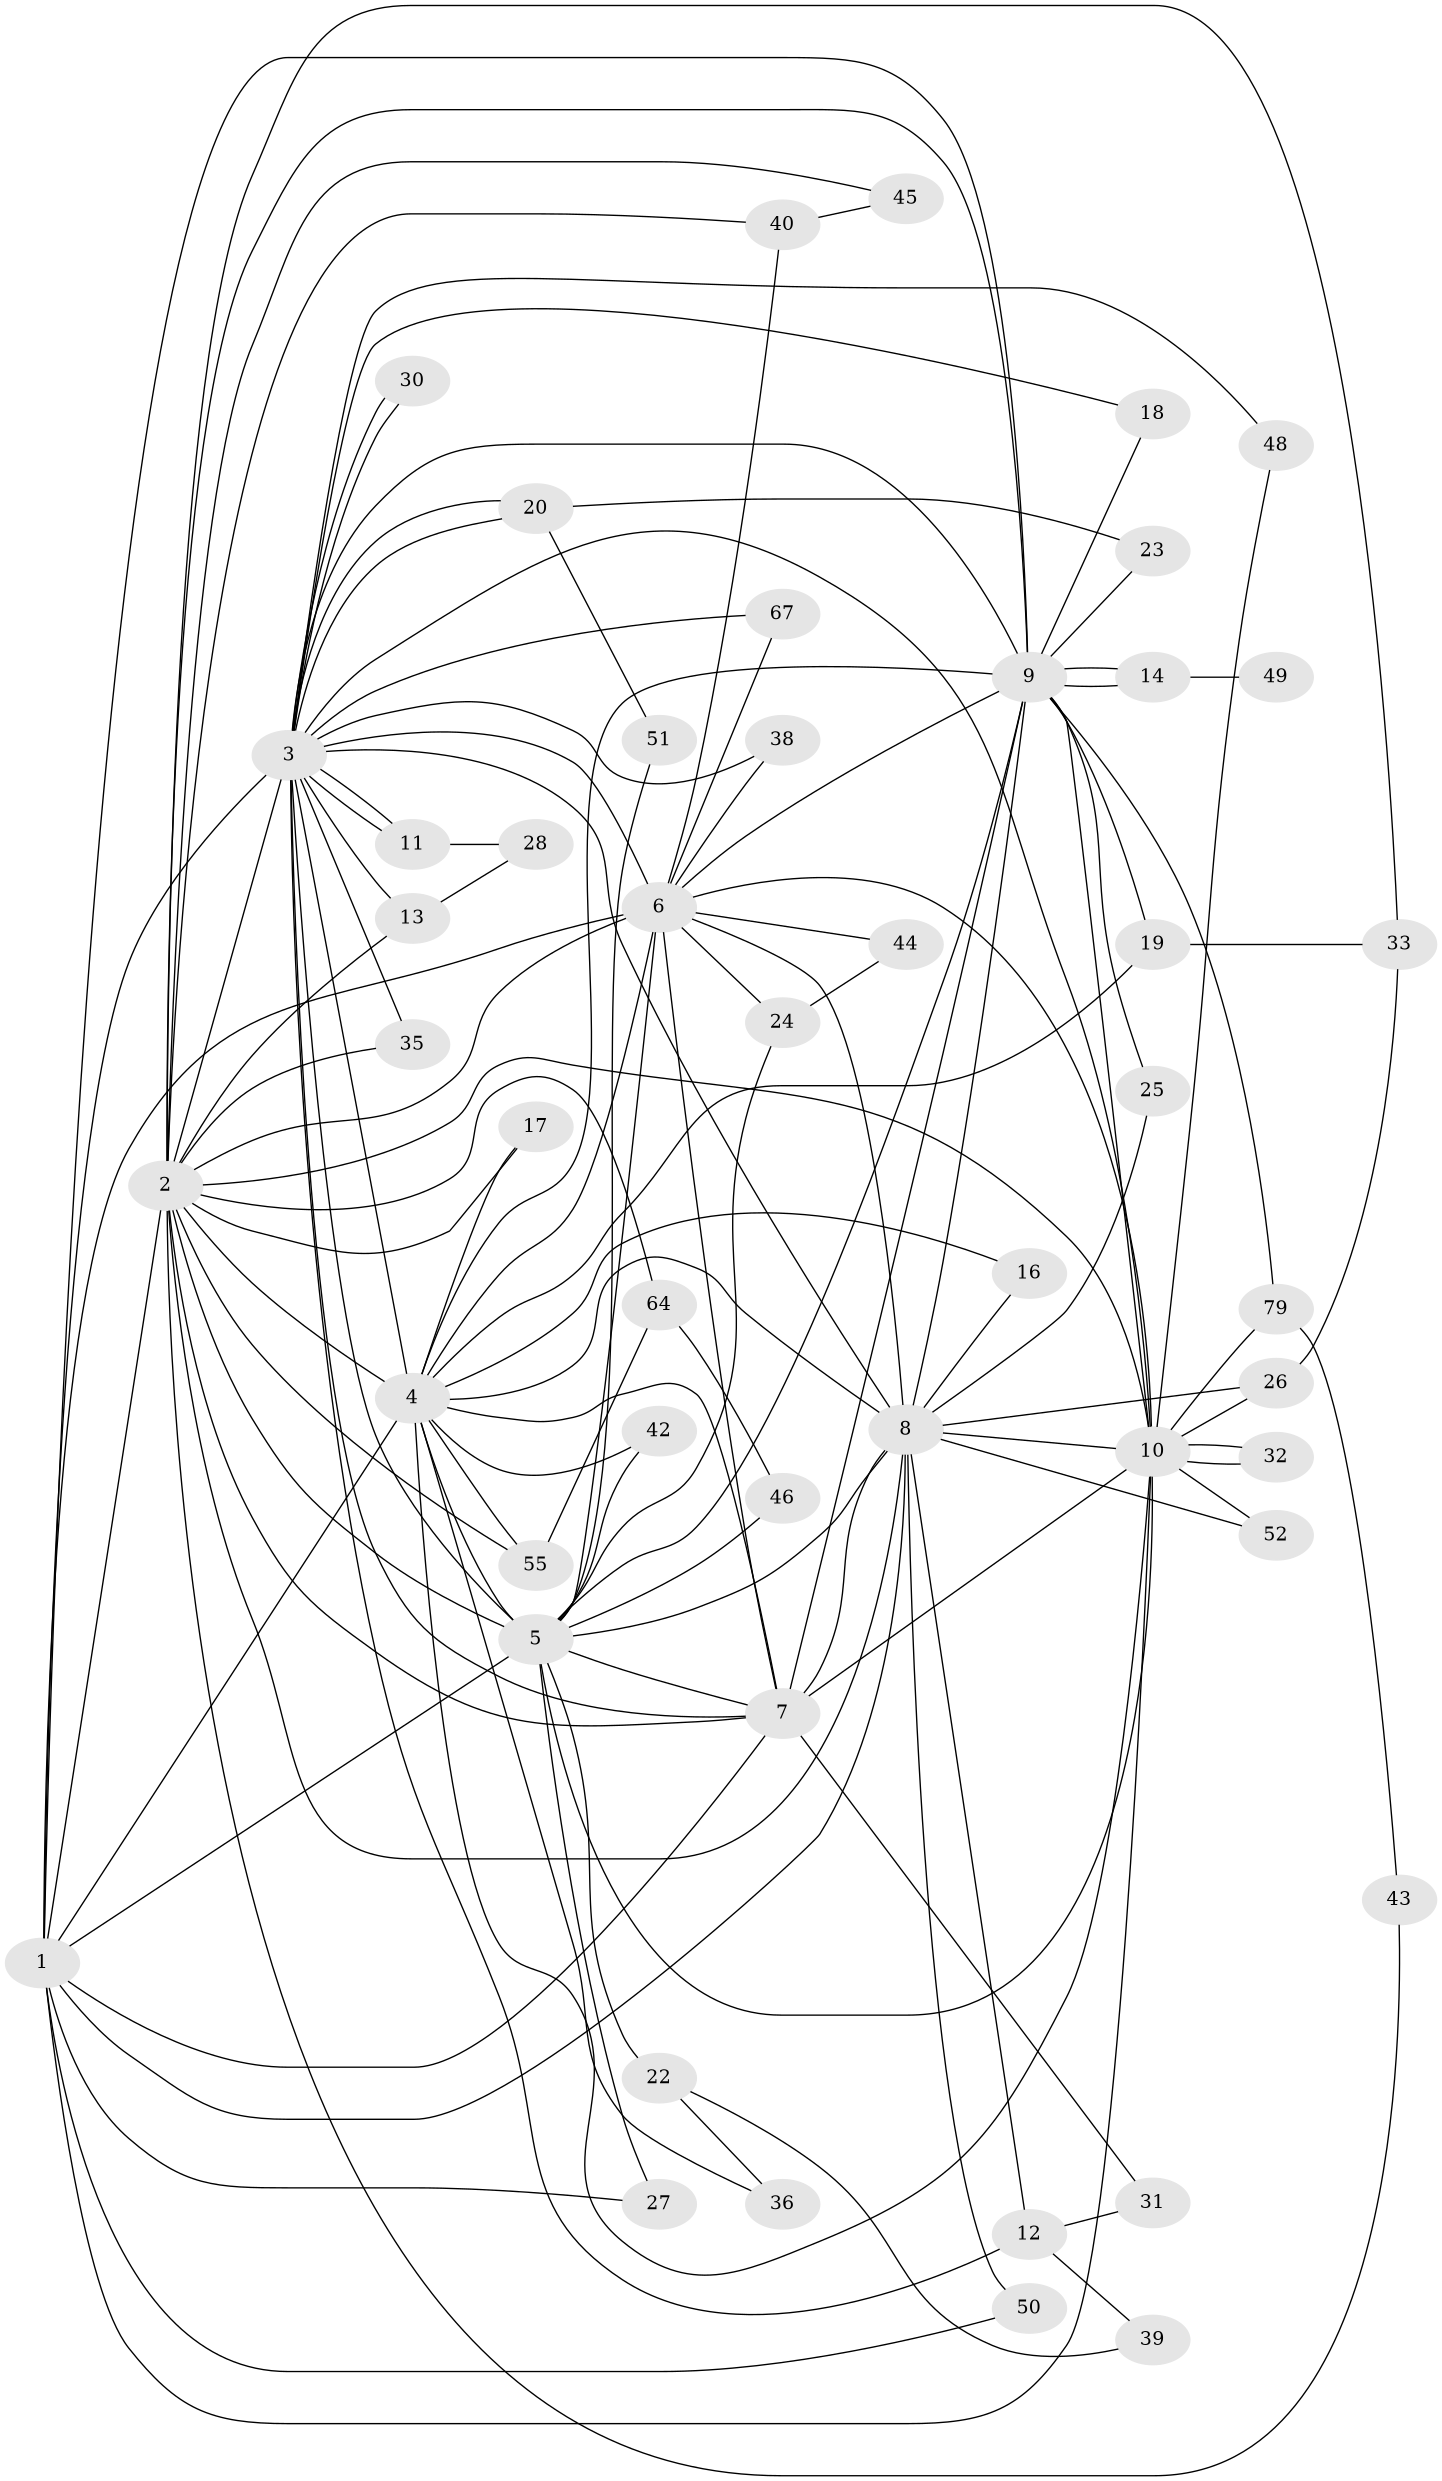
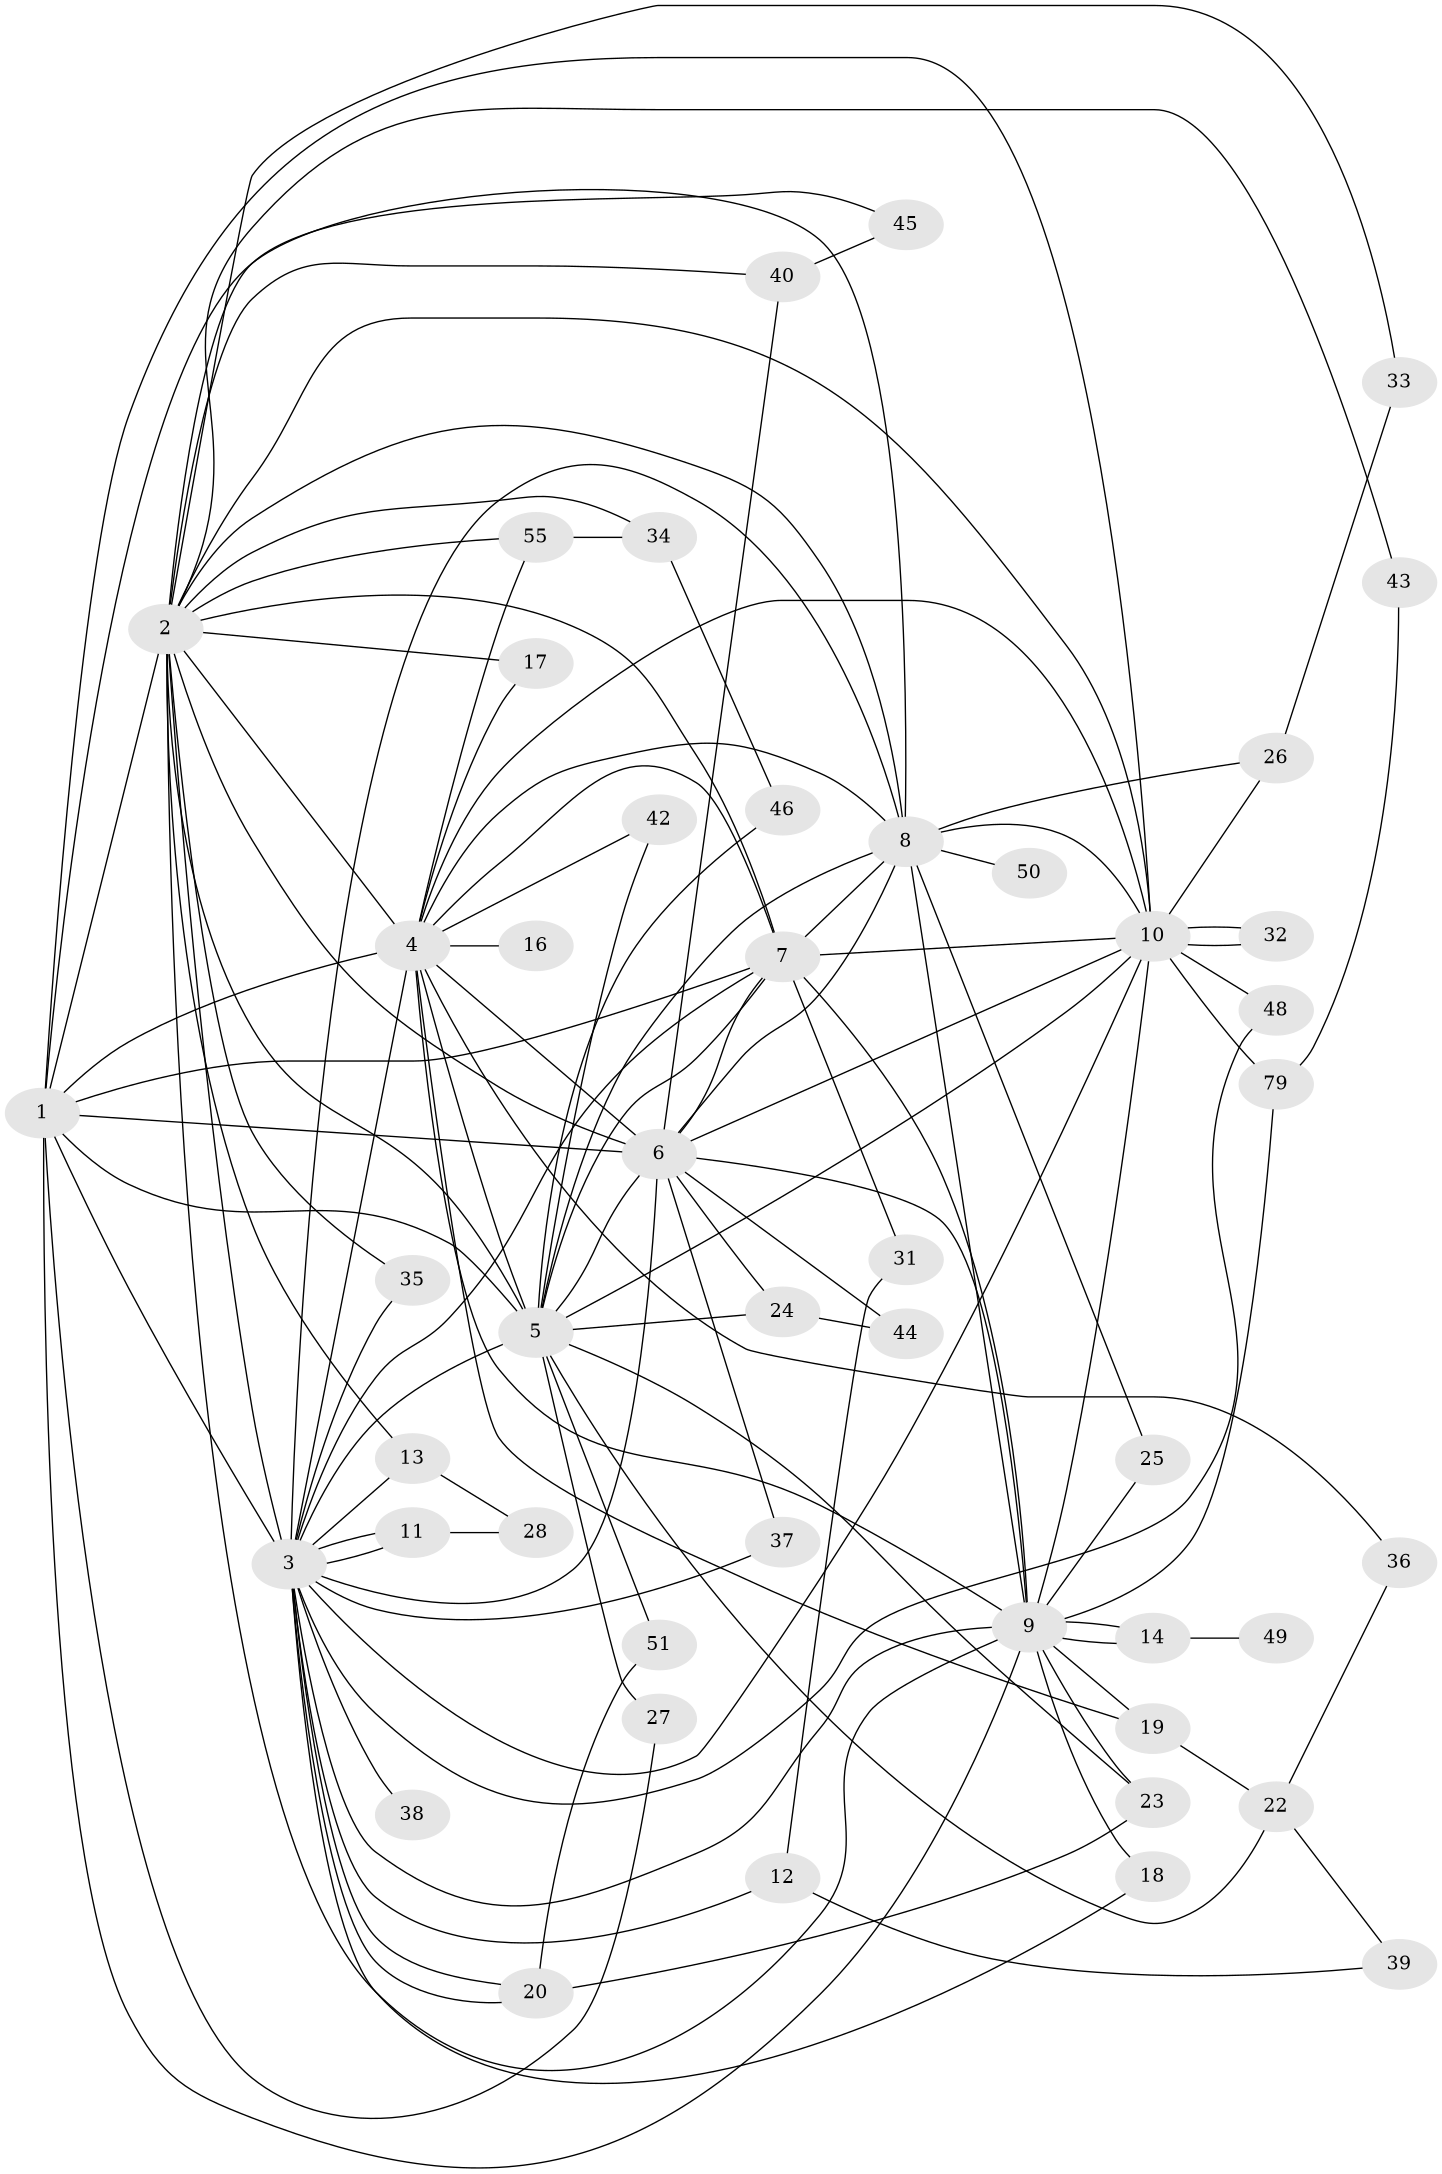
node "30": removed
node "67": label "67" -> "37"
edge "38" -- "6": removed
edge "19" -- "33": now "19" -- "22"
edge "9" -- "5": now "23" -- "5"
node "64": label "64" -> "34"
edge "16" -- "8": removed
node "52": removed
edge "8" -- "12": removed
edge "1" -- "50": removed
